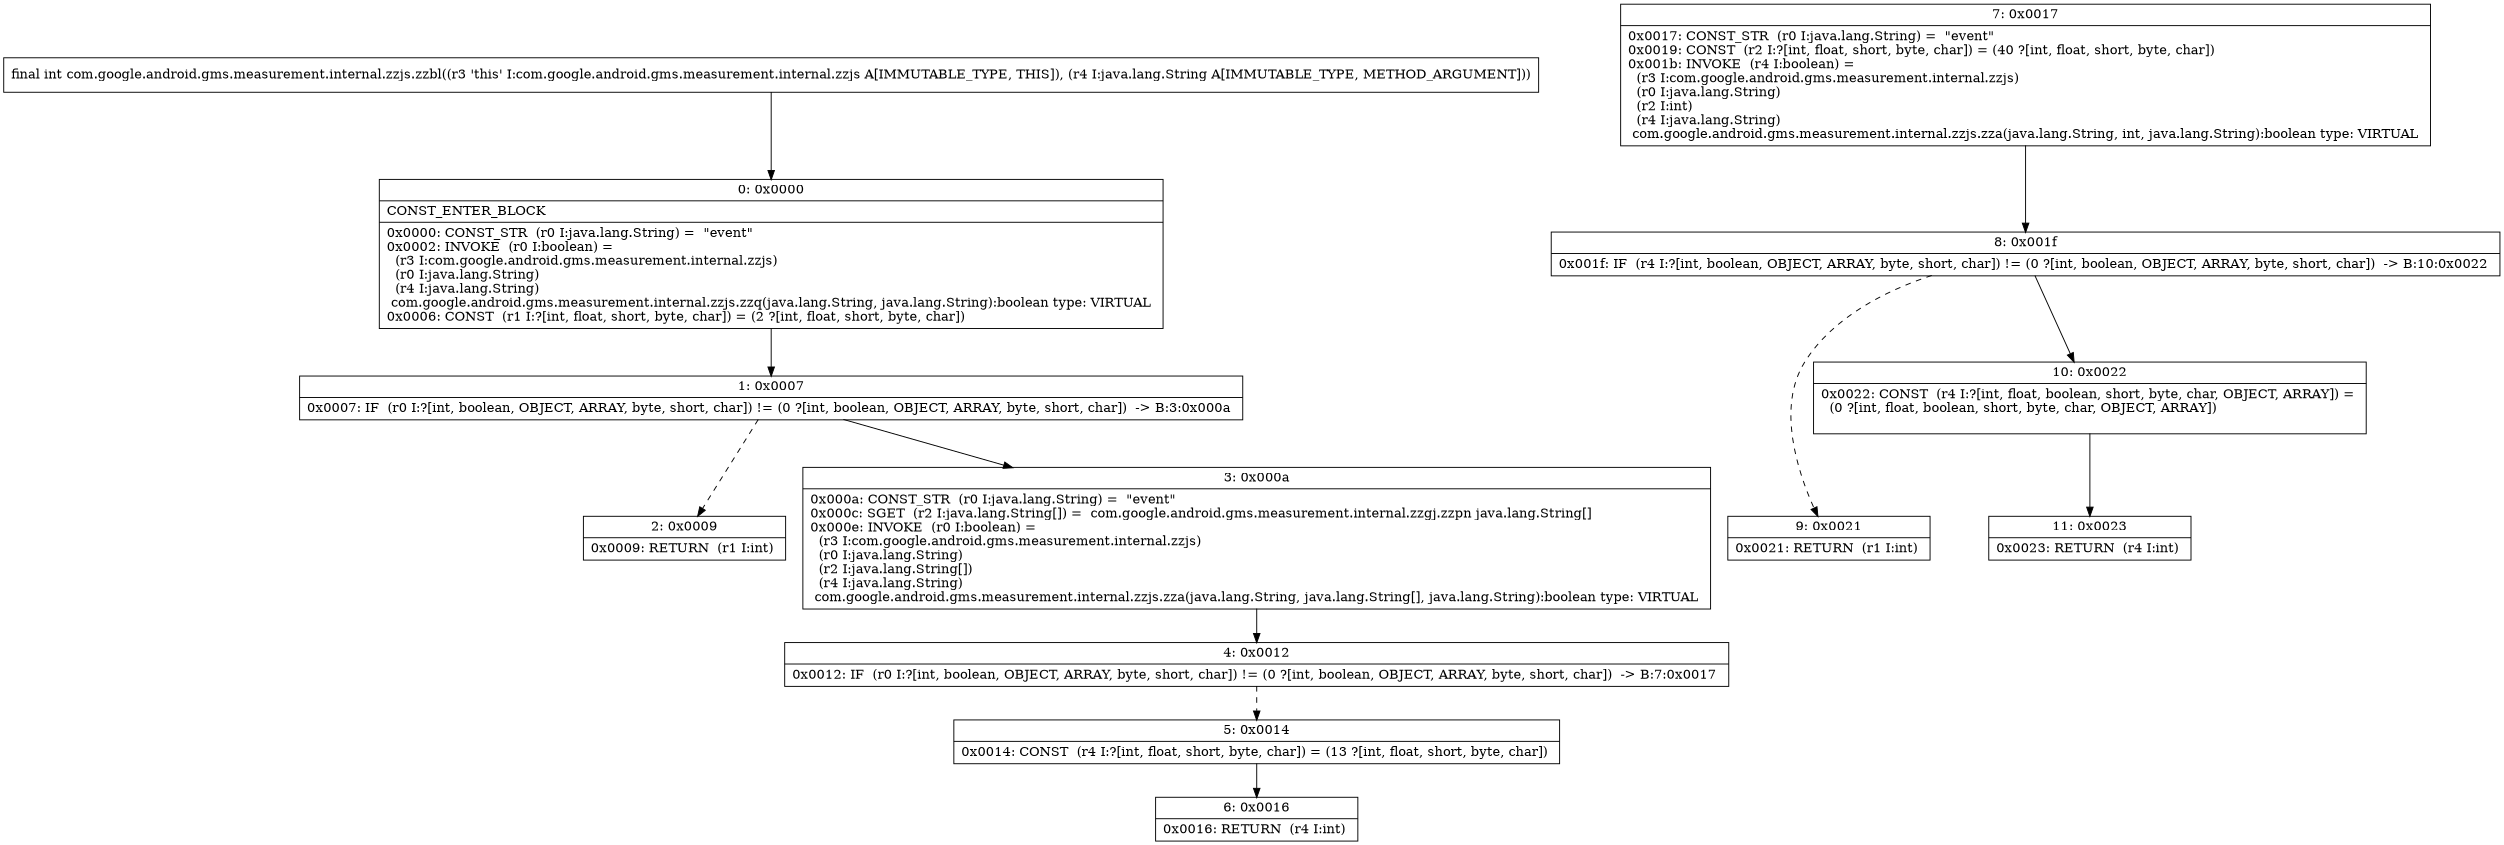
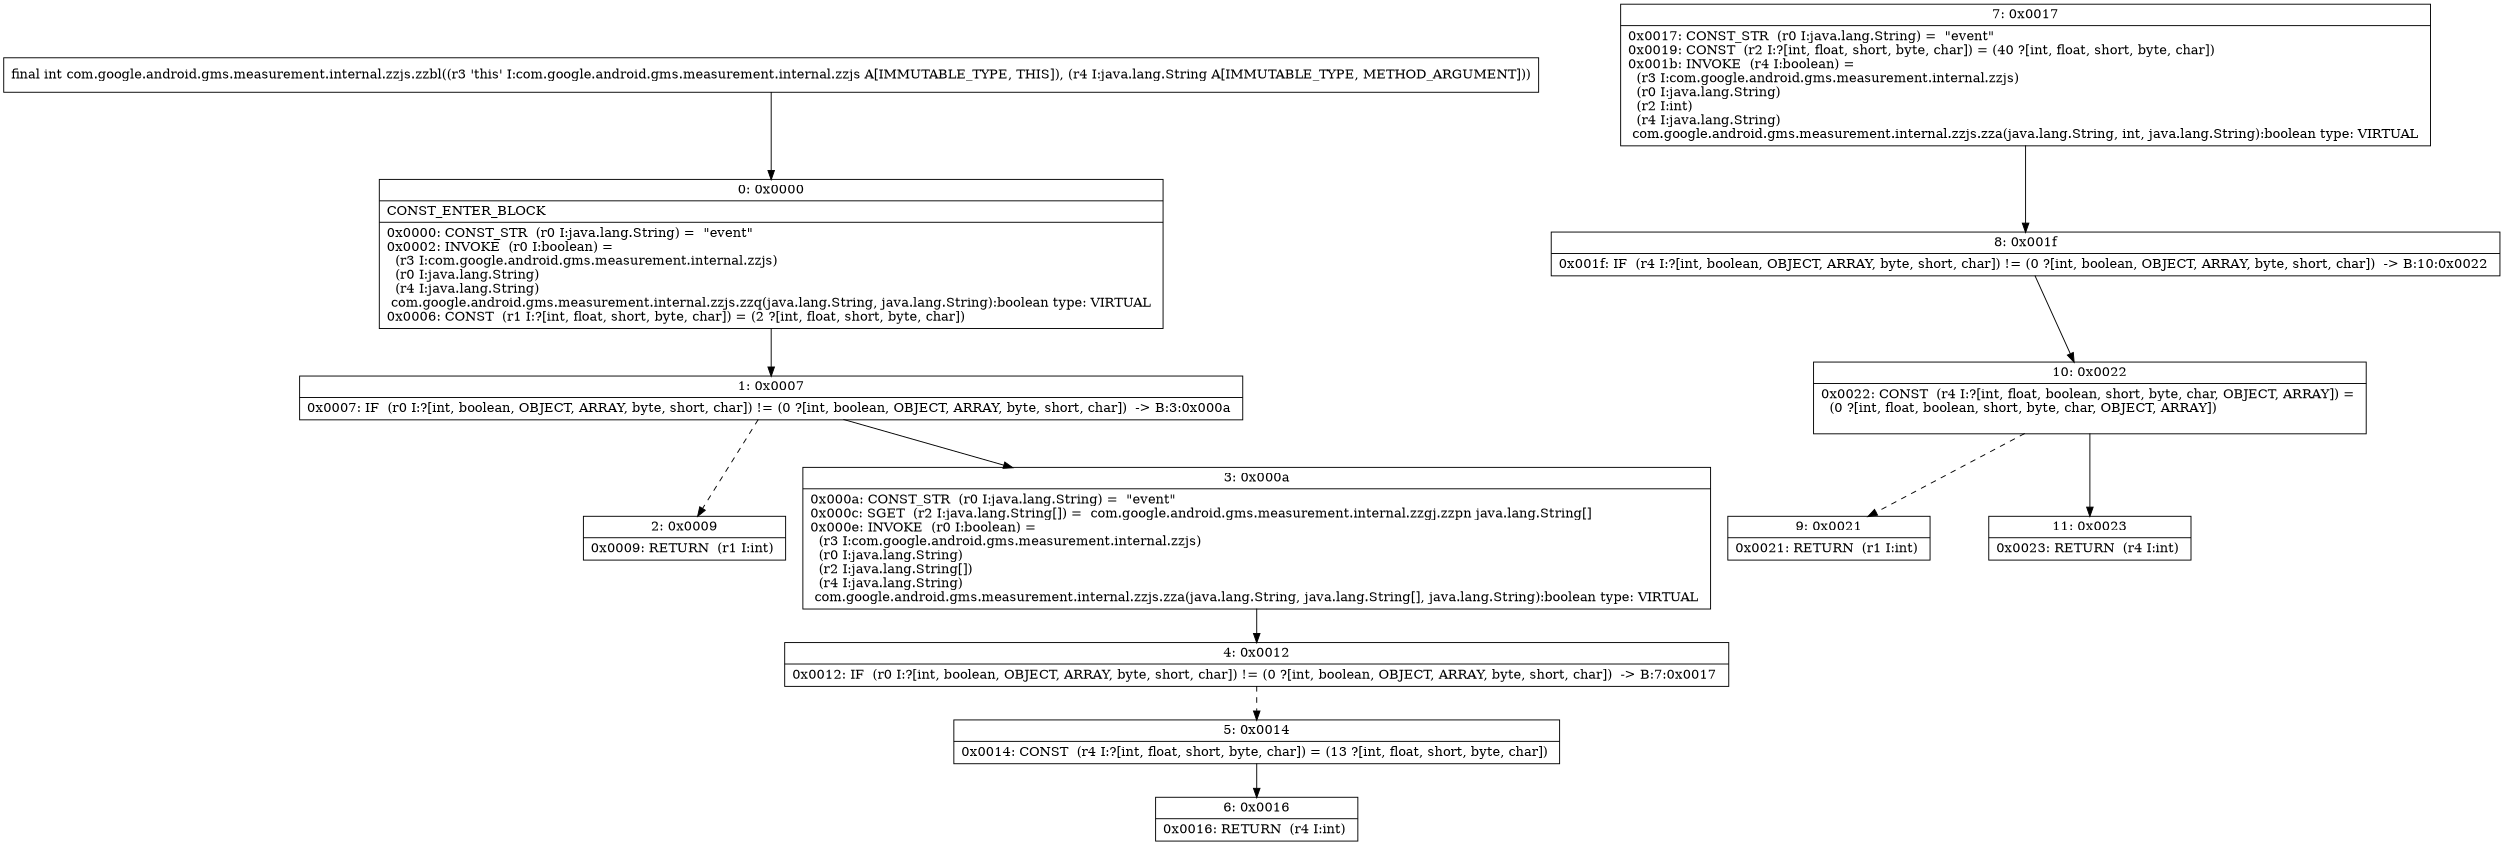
edge "8: 0x001f" -> "9: 0x0021": now "10: 0x0022" -> "9: 0x0021"
